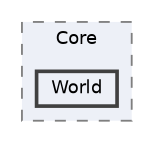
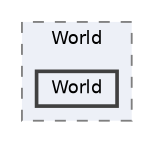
cluster "Core": label "Core" -> "World"
